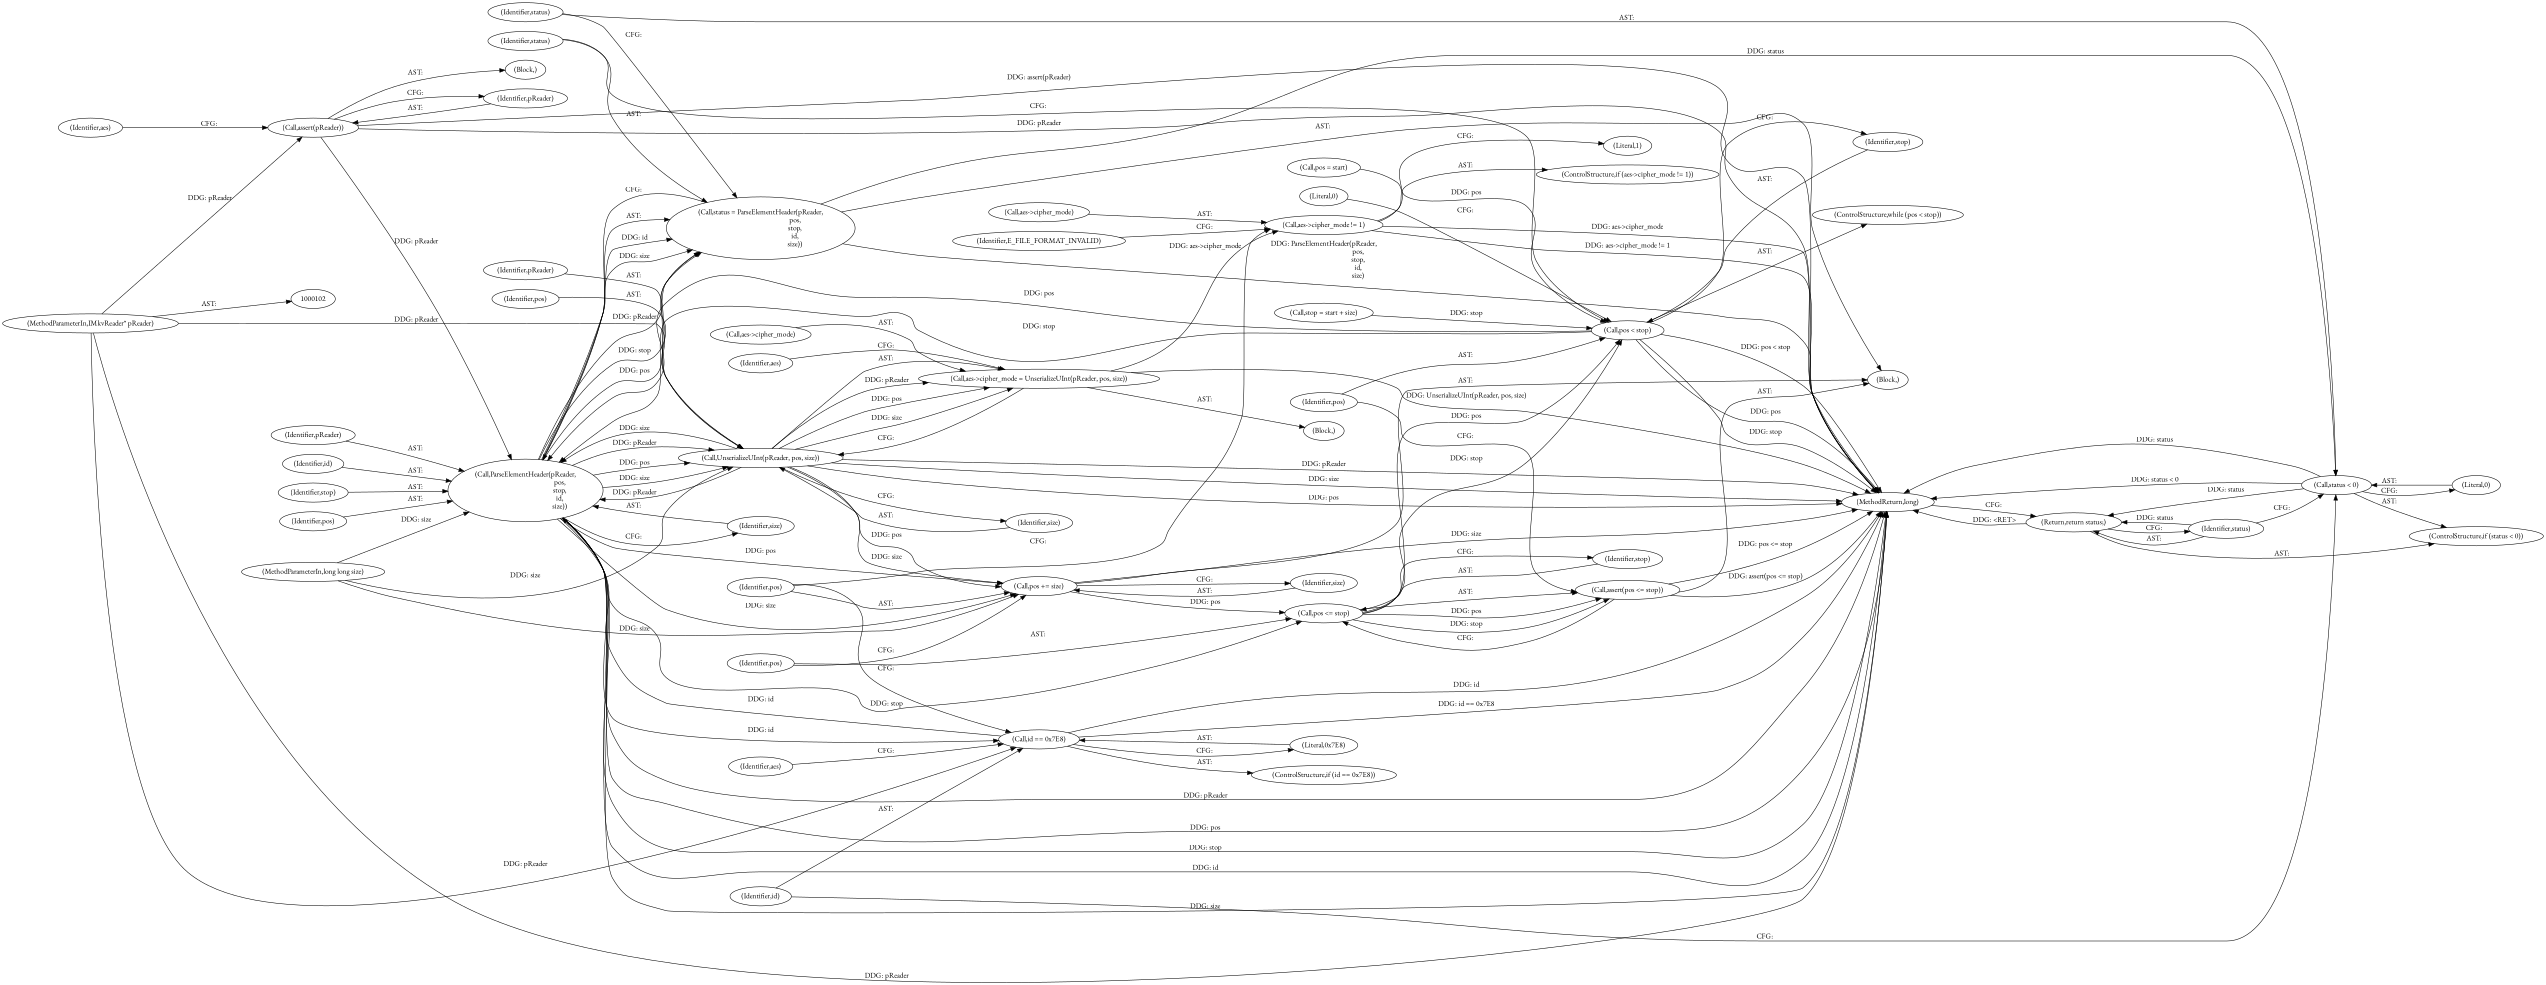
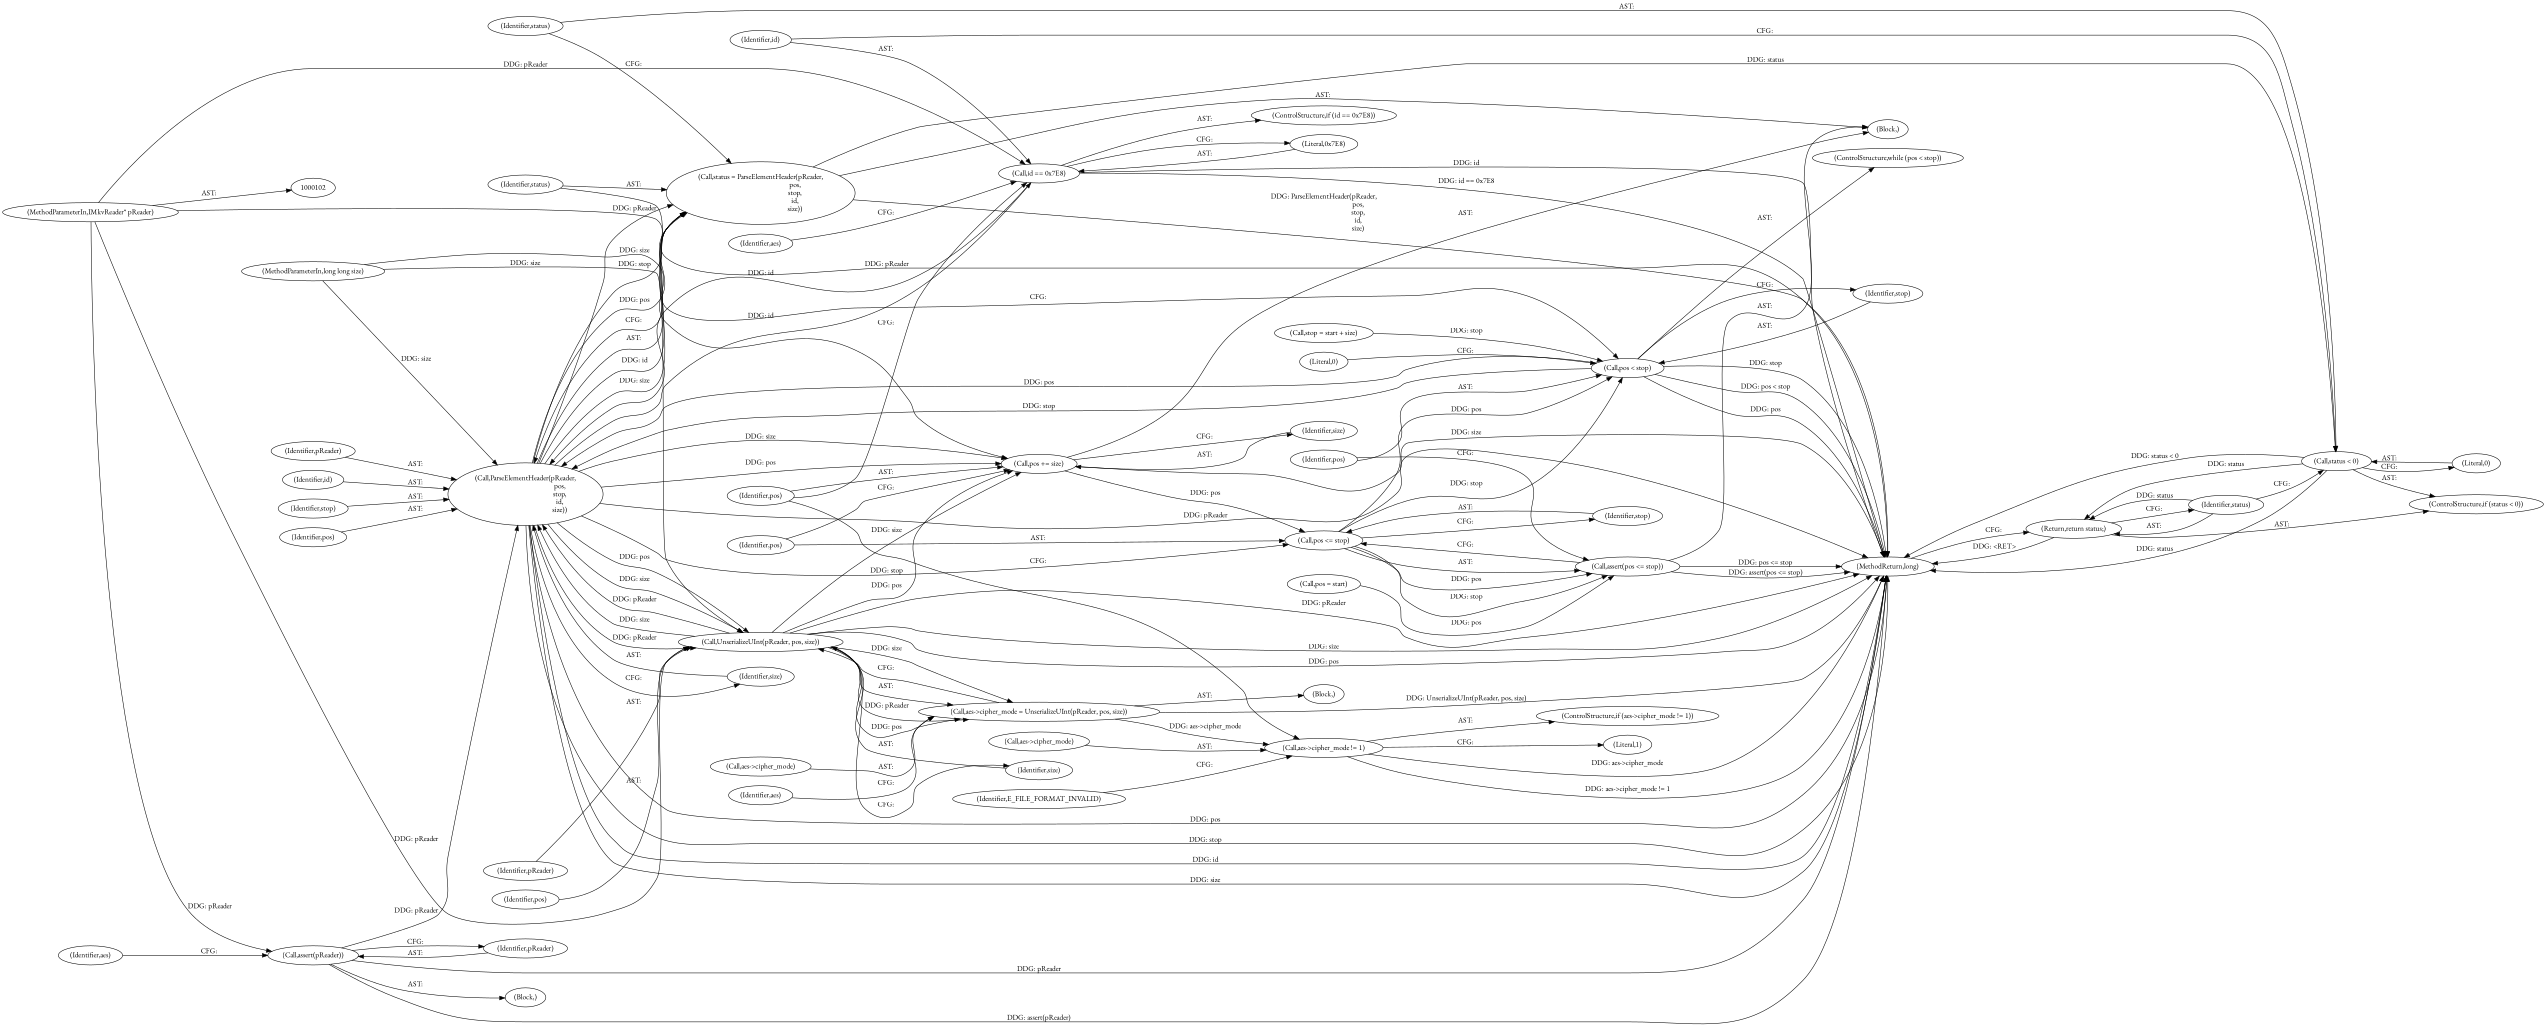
edge "(Call,pos = start)" -> "(Call,pos < stop)": now "(Call,pos = start)" -> "(Call,assert(pos <= stop))"
